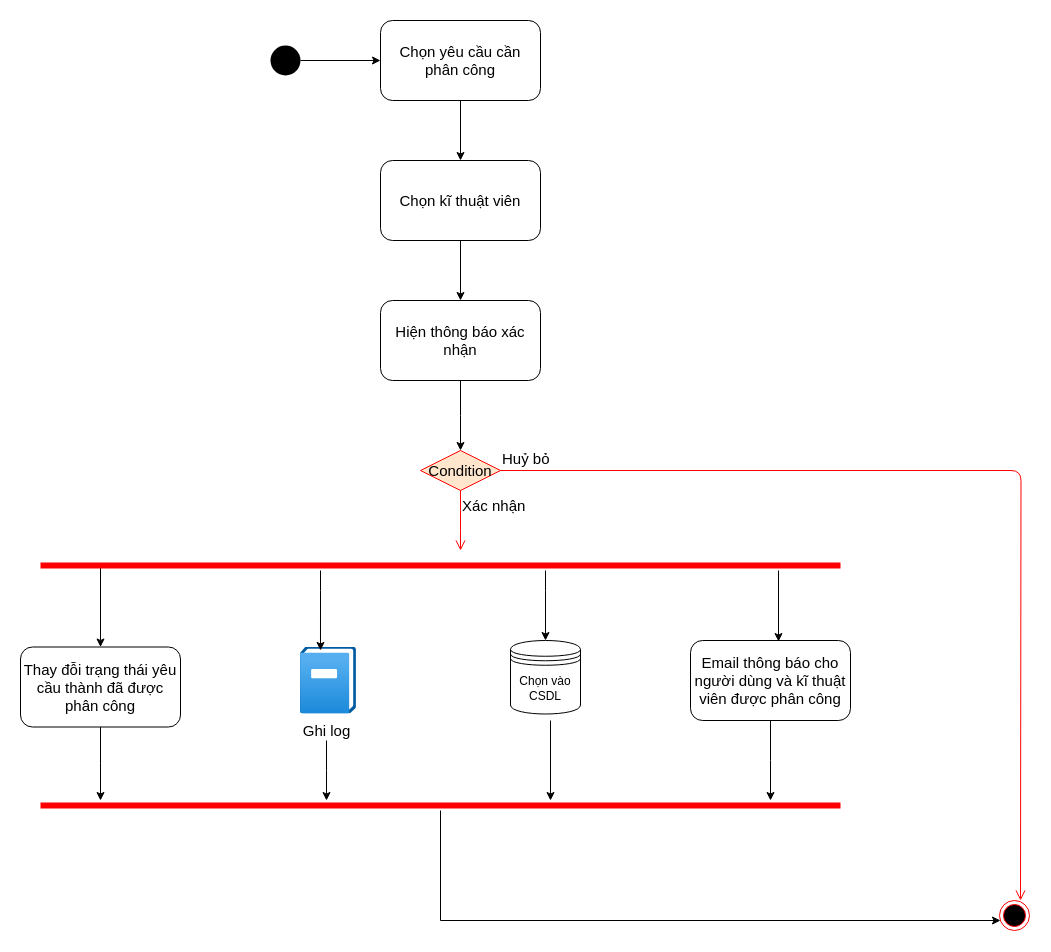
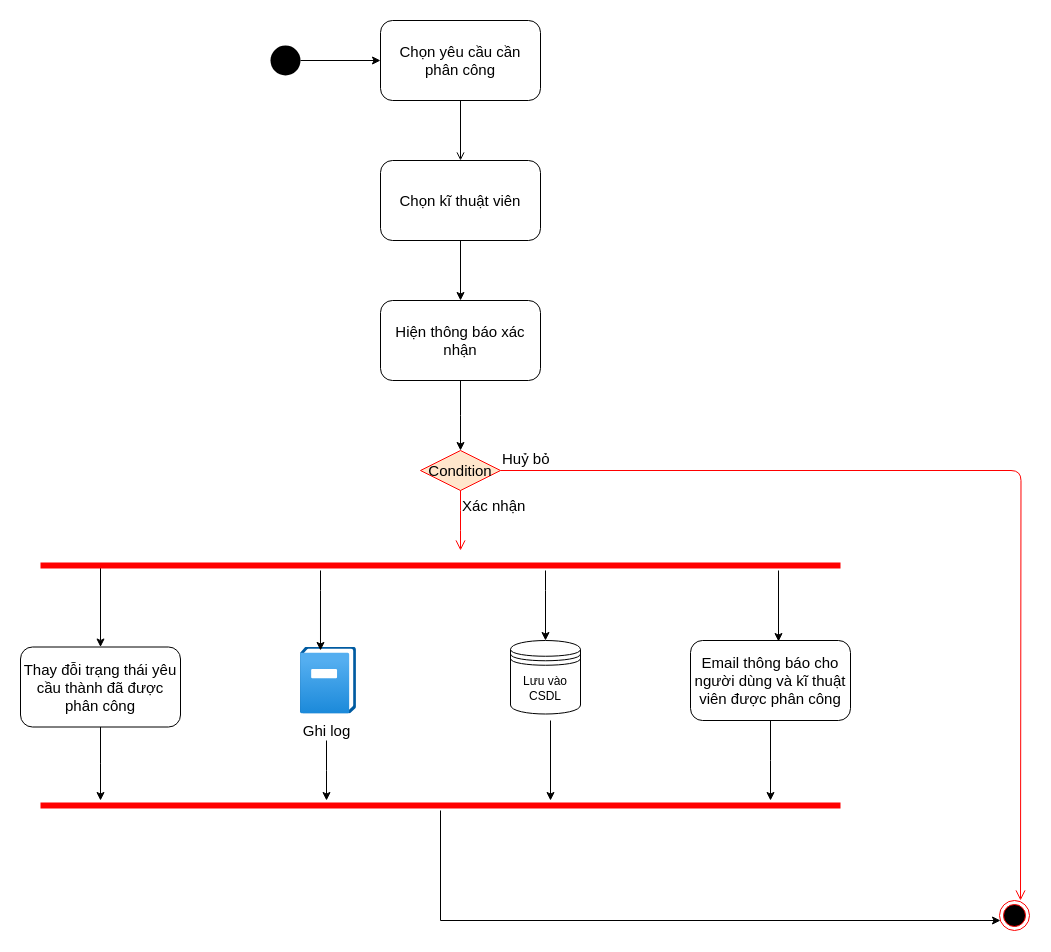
edge "Chọn yêu cầu cần phân công" -> "Chọn kĩ thuật viên": arrowhead classic -> open
node "Chọn vào CSDL": label "Chọn vào CSDL" -> "Lưu vào CSDL"
